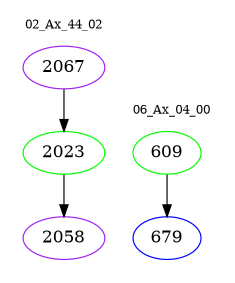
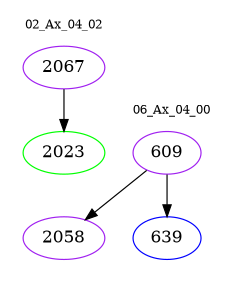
cluster "02_Ax_44_02": label "02_Ax_44_02" -> "02_Ax_04_02"
node "609": color green -> purple
edge "2023" -> "2058": now "609" -> "2058"
node "679": label "679" -> "639"
